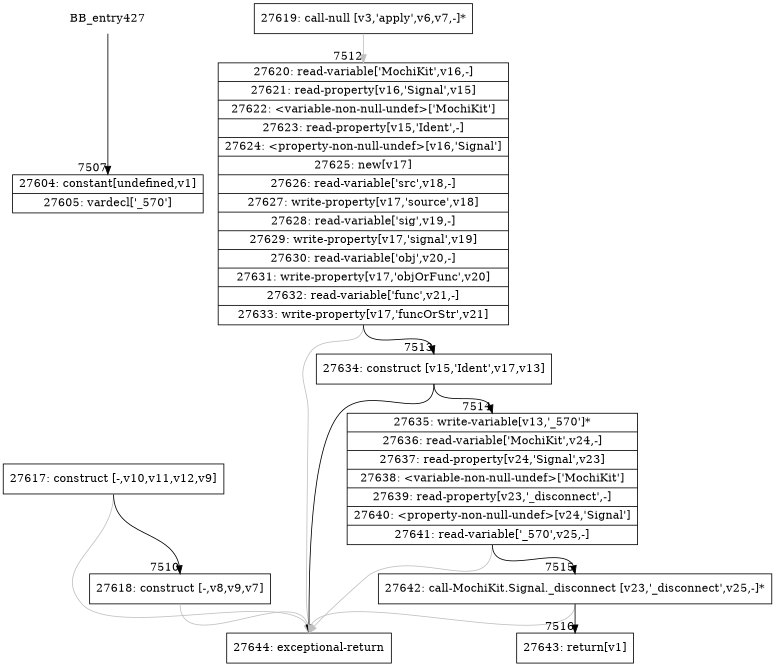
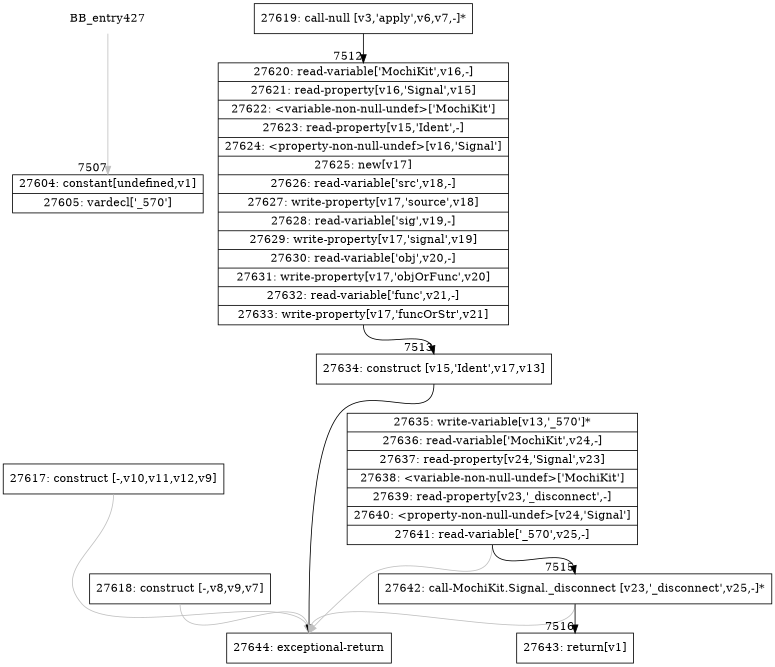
edge "27619: call-null [v3,'apply',v6,v7,-]*" -> "27620: read-variable['MochiKit',v16,-]": color gray -> black
edge "BB_entry427" -> "27604: constant[undefined,v1]": color black -> gray
edge "27634: construct [v15,'Ident',v17,v13]" -> "27635: write-variable[v13,'_570']*": removed
edge "27620: read-variable['MochiKit',v16,-]" -> "27644: exceptional-return": removed
edge "27617: construct [-,v10,v11,v12,v9]" -> "27618: construct [-,v8,v9,v7]": removed
